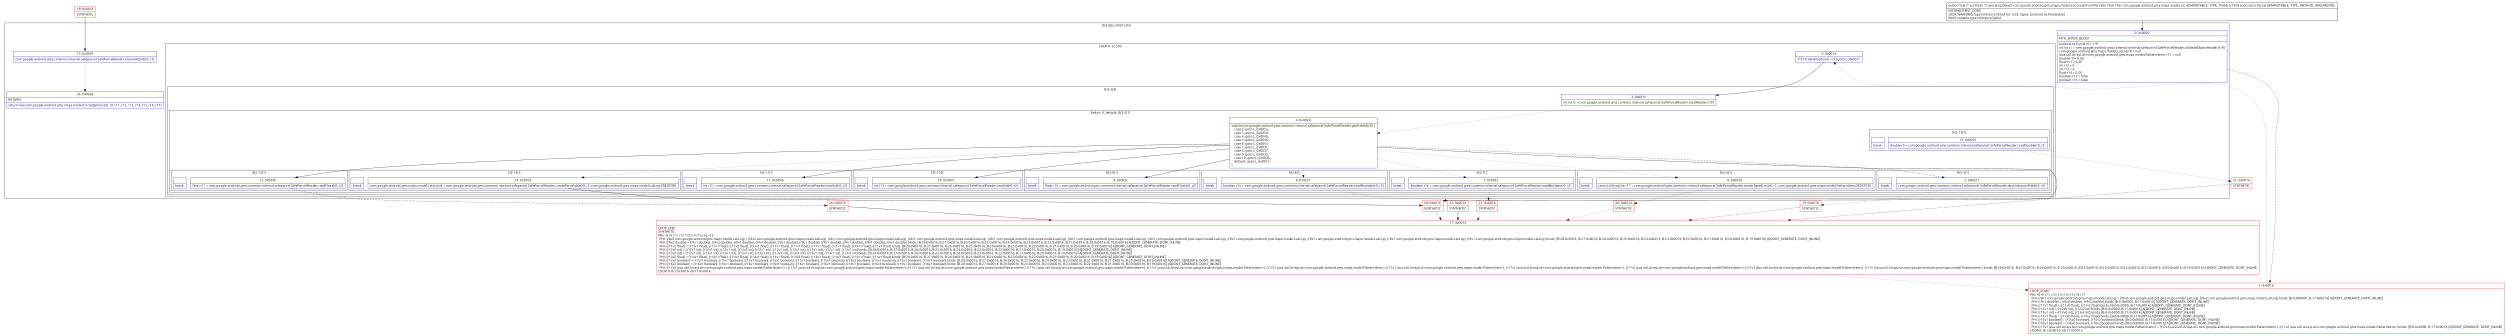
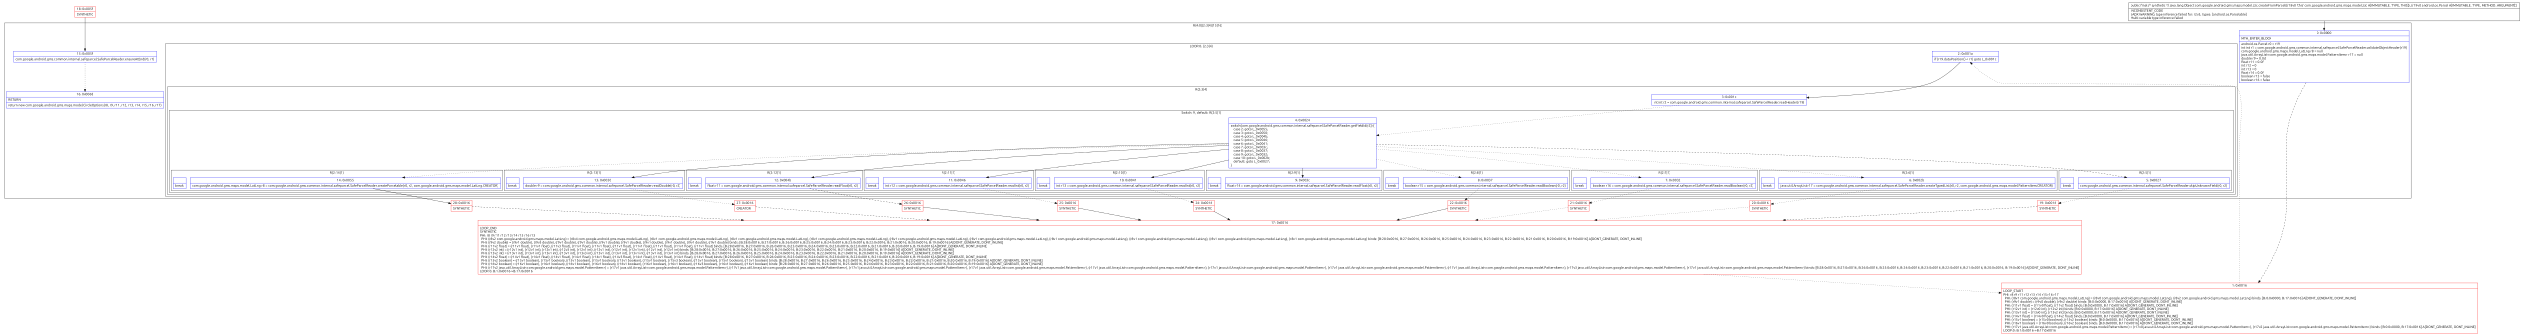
edge "4: 0x0024" -> "28: 0x0016": now "4: 0x0024" -> "13: 0x0050"
node "27: 0x0016": text "SYNTHETIC" -> "CREATOR"
node "25: 0x0016": added
node "24: 0x0016": added
